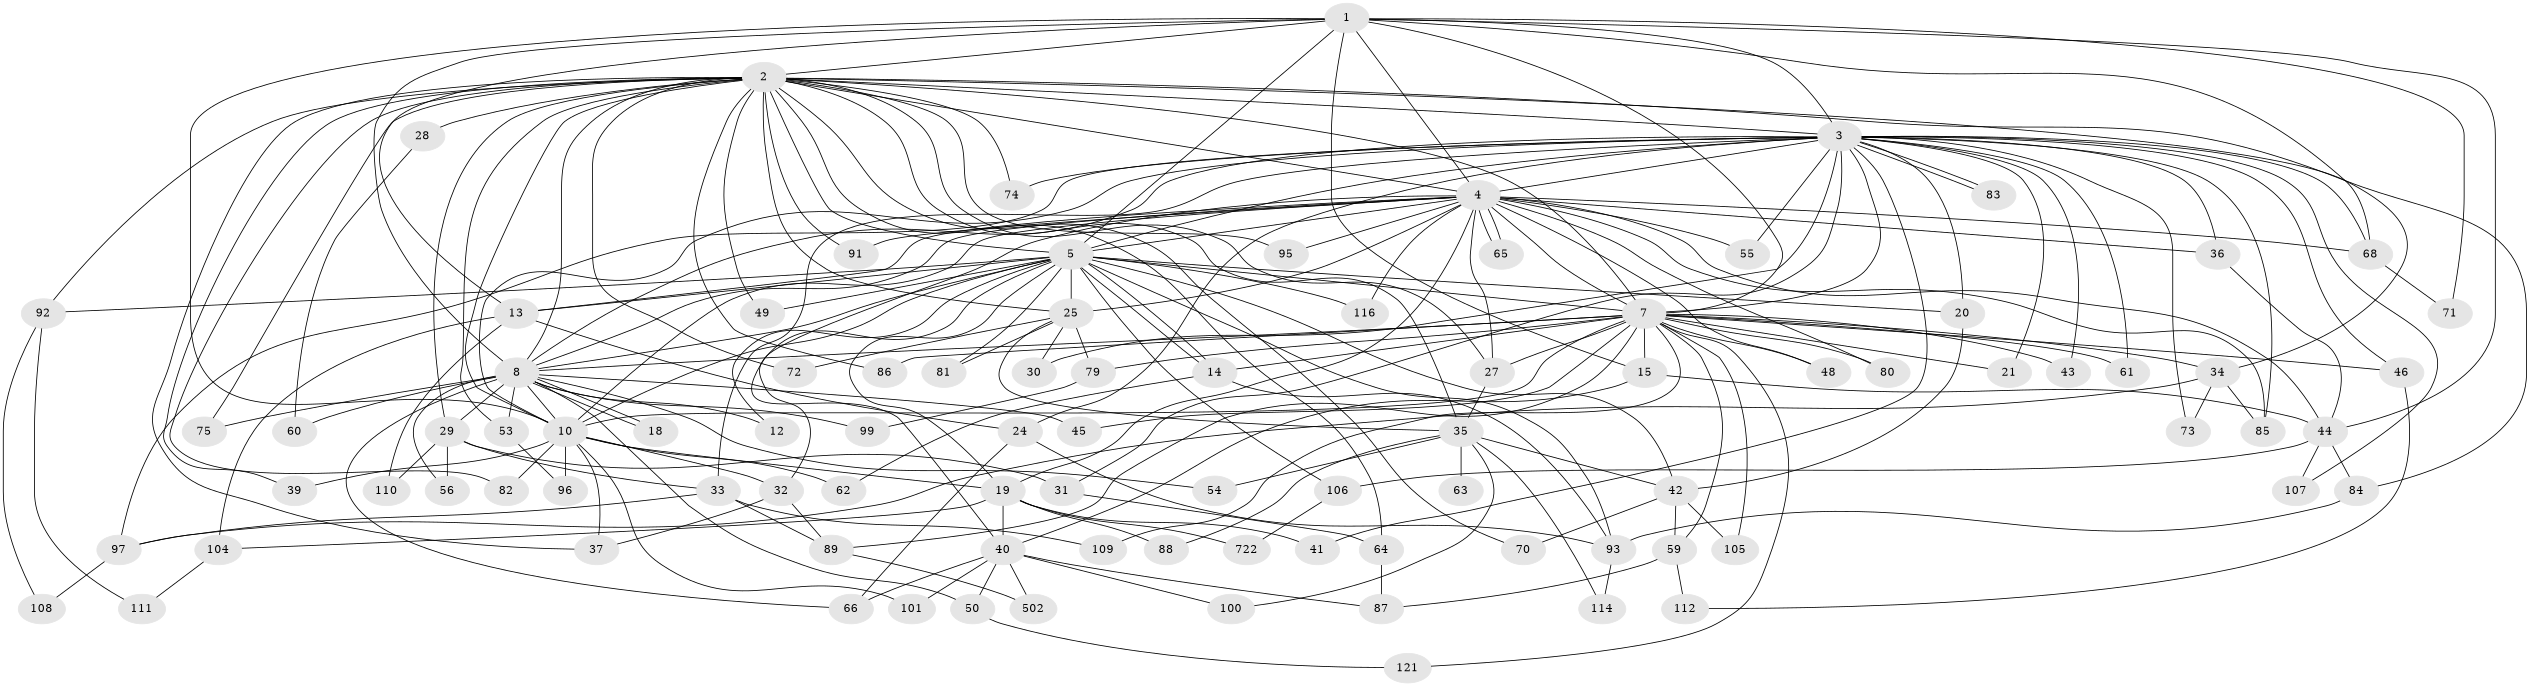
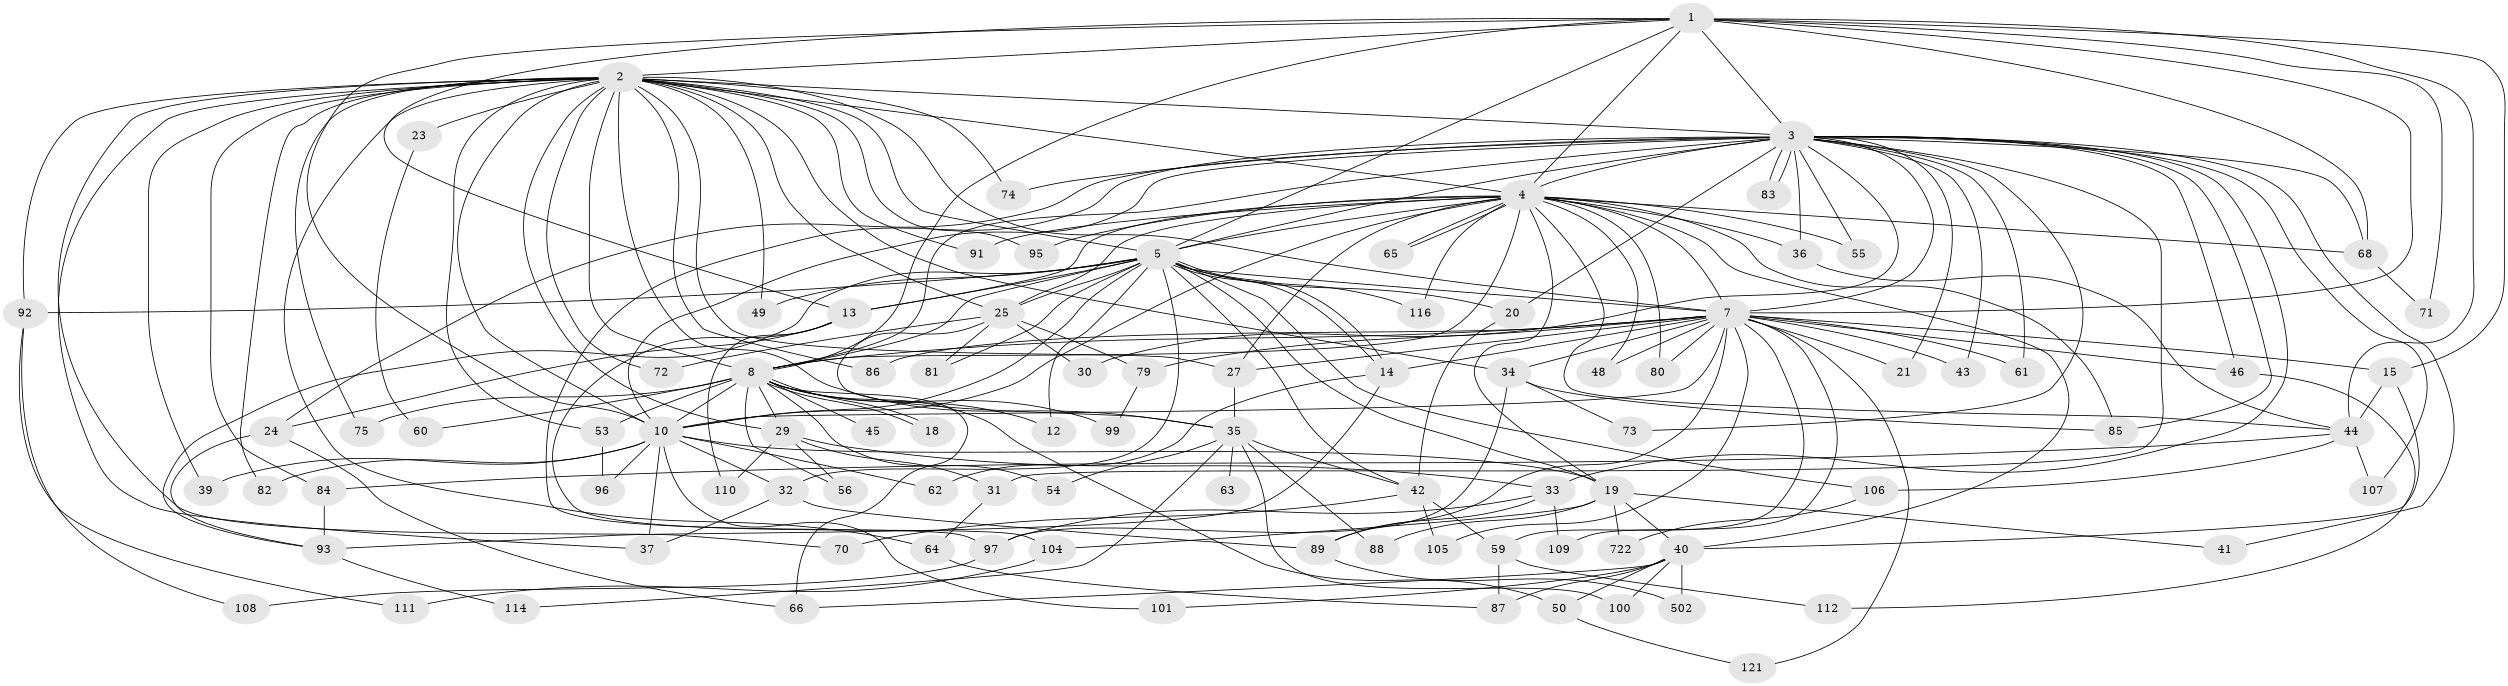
node "28": label "28" -> "23"
edge "7" -- "45": removed
